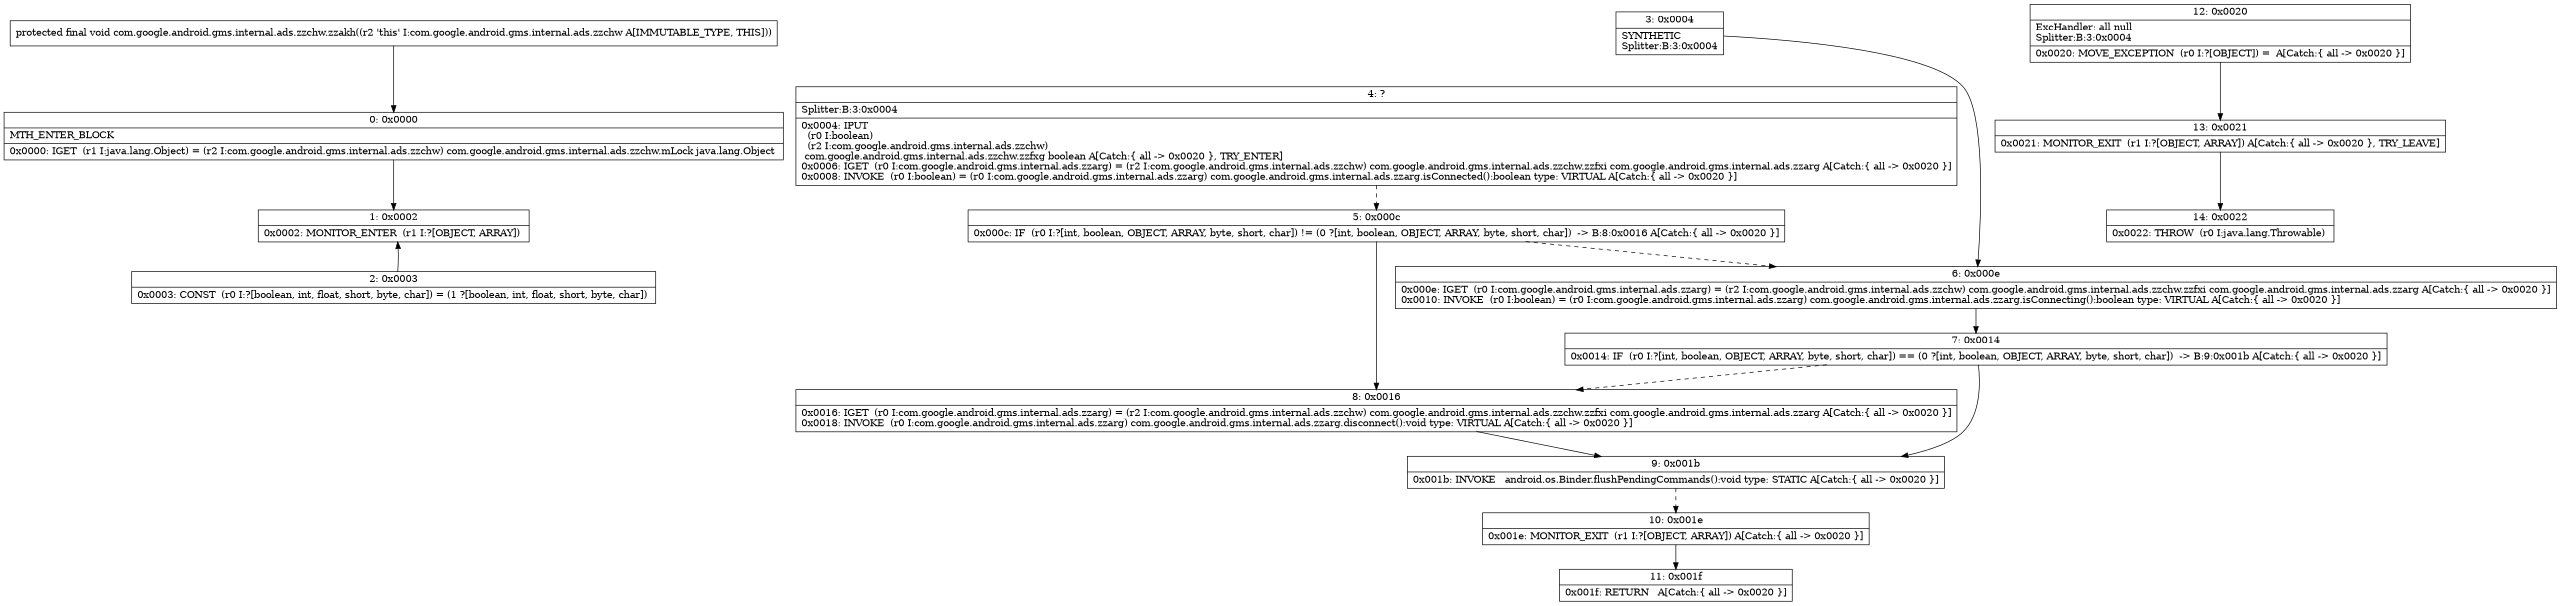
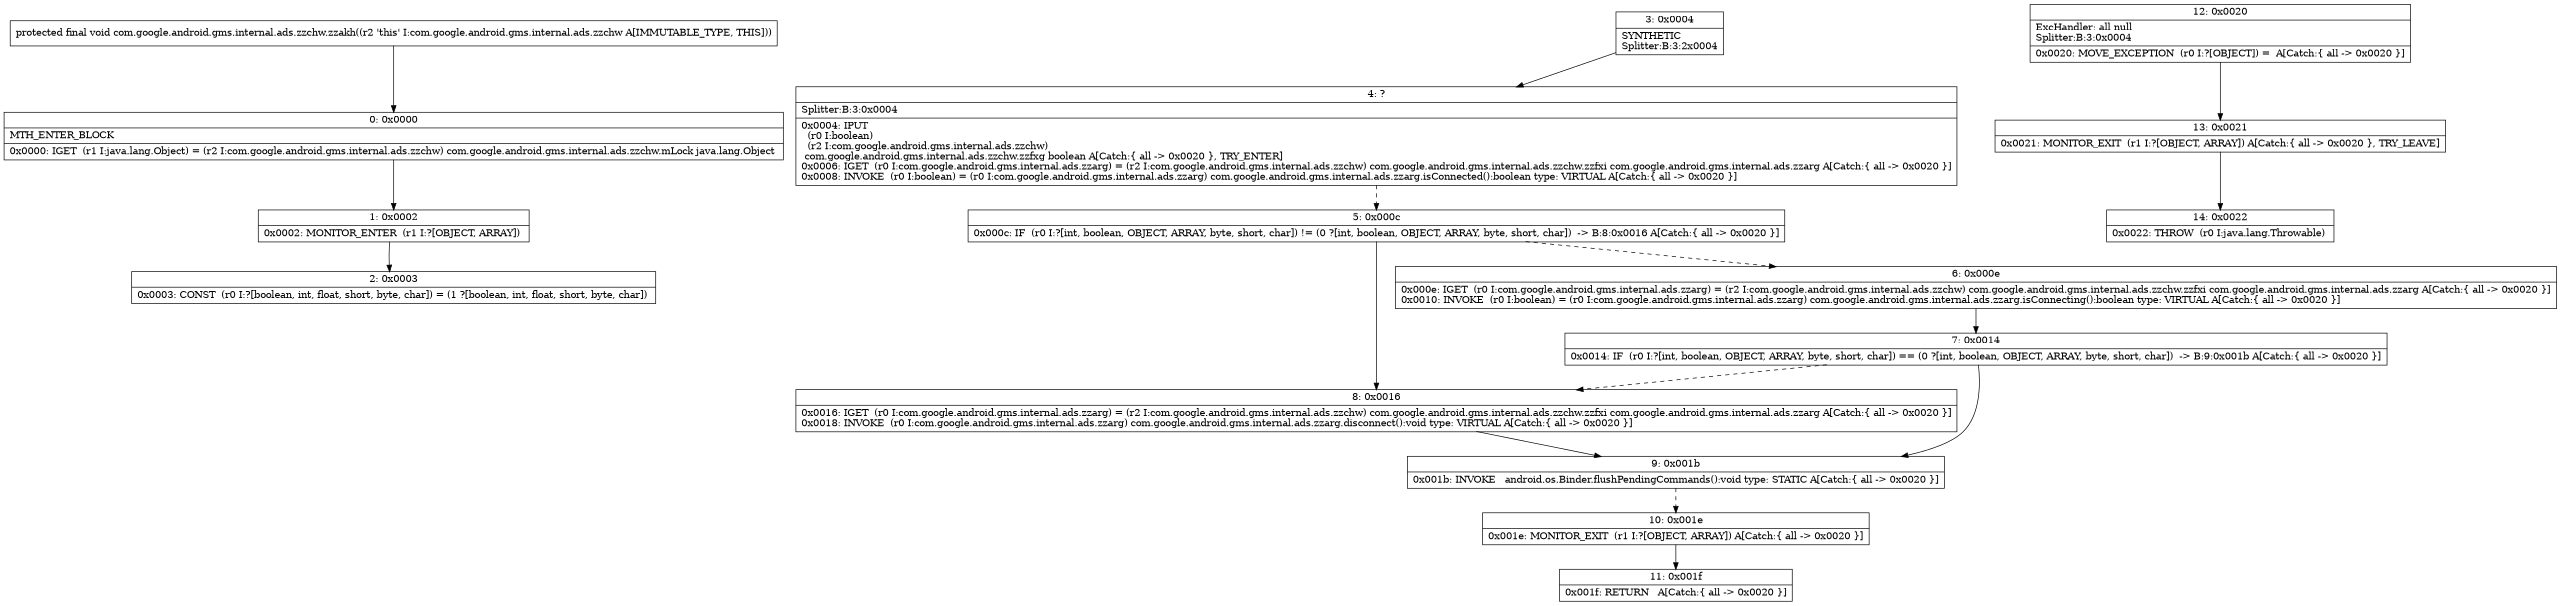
node "3: 0x0004": text "Splitter:B:3:0x0004" -> "Splitter:B:3:2x0004"
edge "3: 0x0004" -> "6: 0x000e": now "3: 0x0004" -> "4: ?"
edge "2: 0x0003" -> "1: 0x0002": reversed
